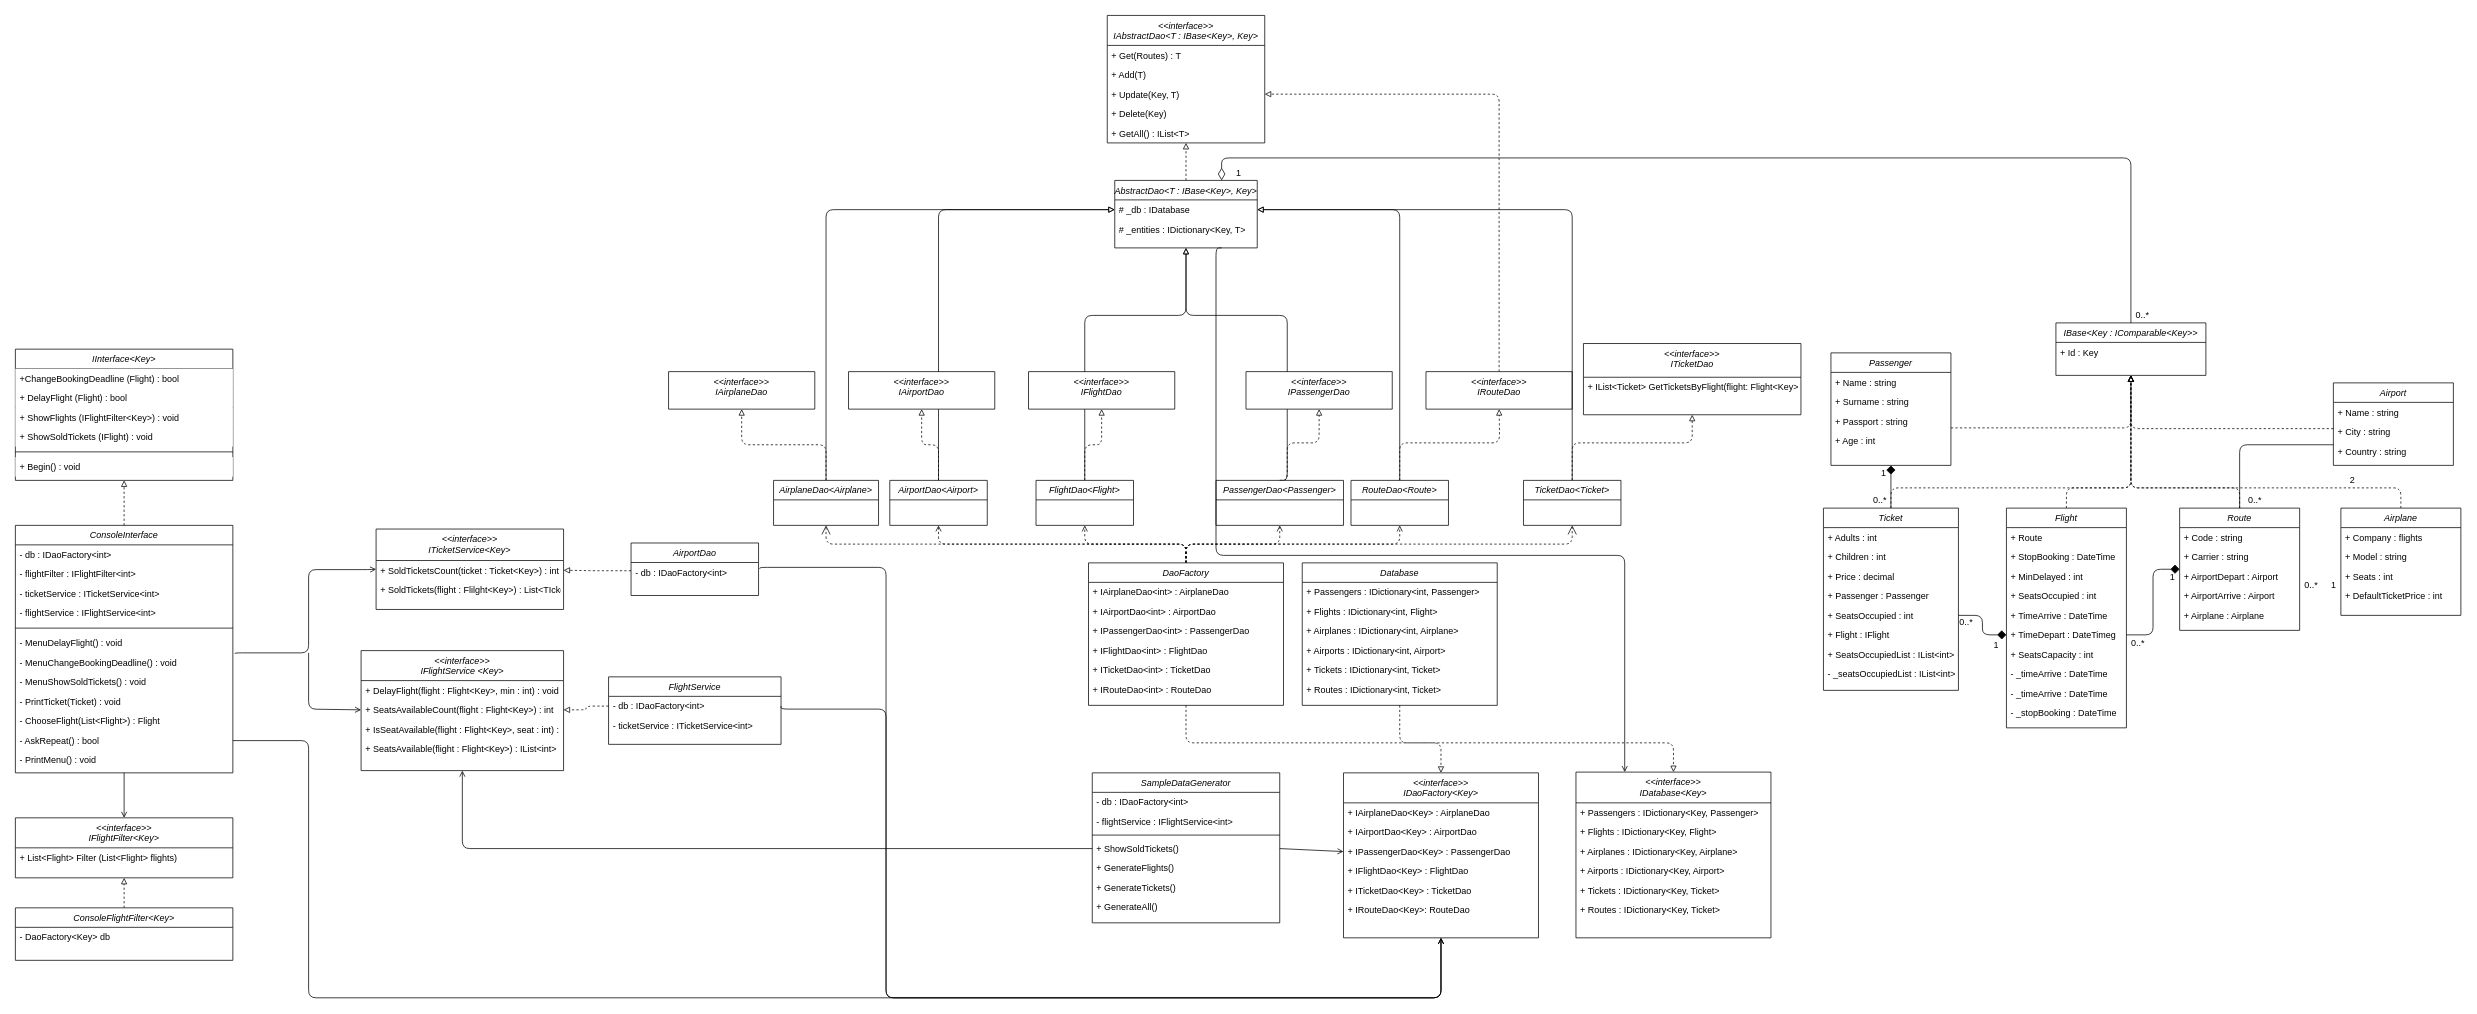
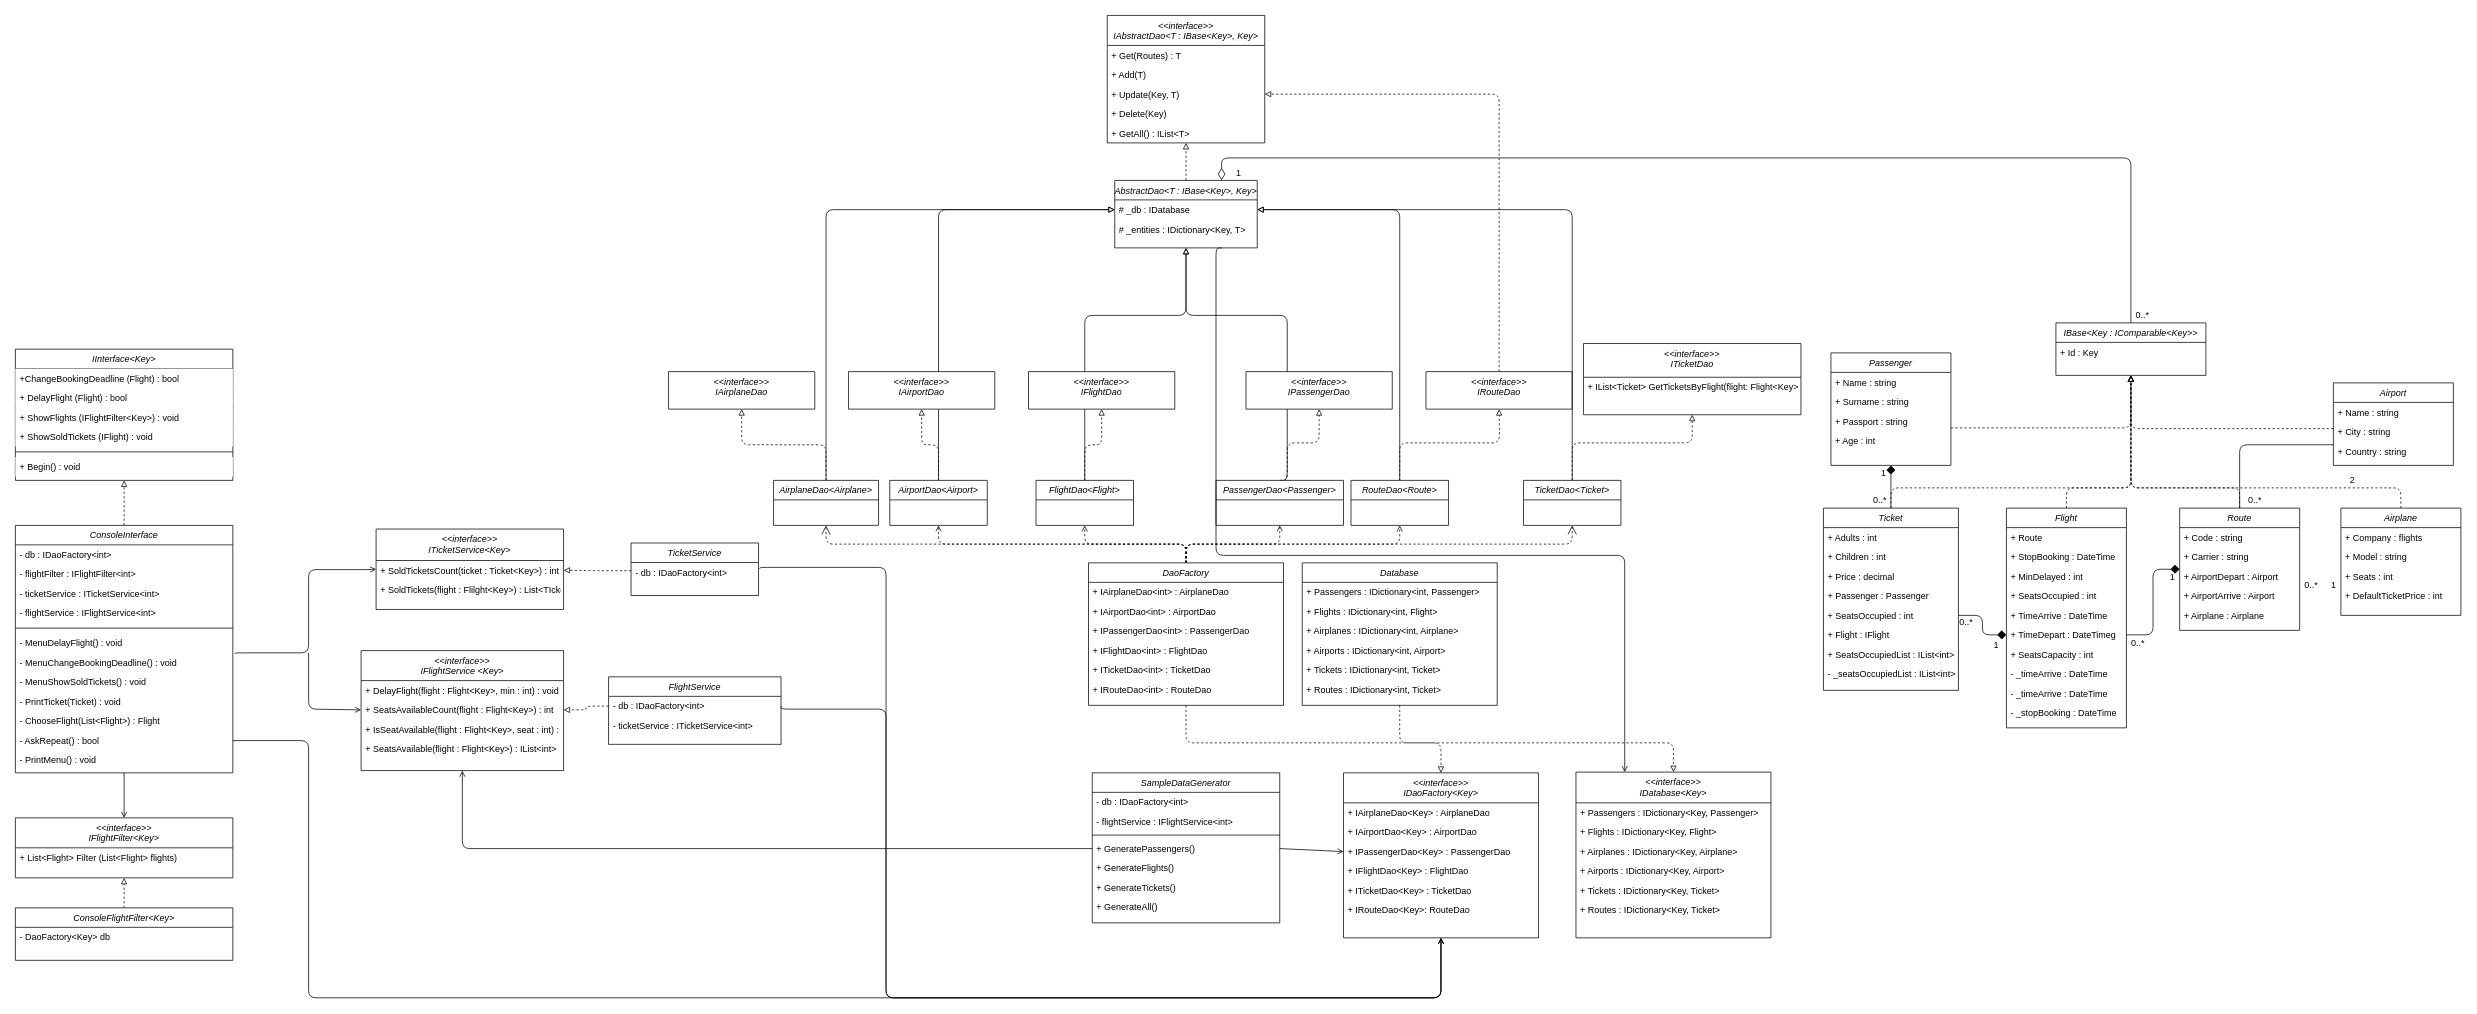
node "AirportDao": label "AirportDao" -> "TicketService"
node "+ ShowSoldTickets()": label "+ ShowSoldTickets()" -> "+ GeneratePassengers()"
